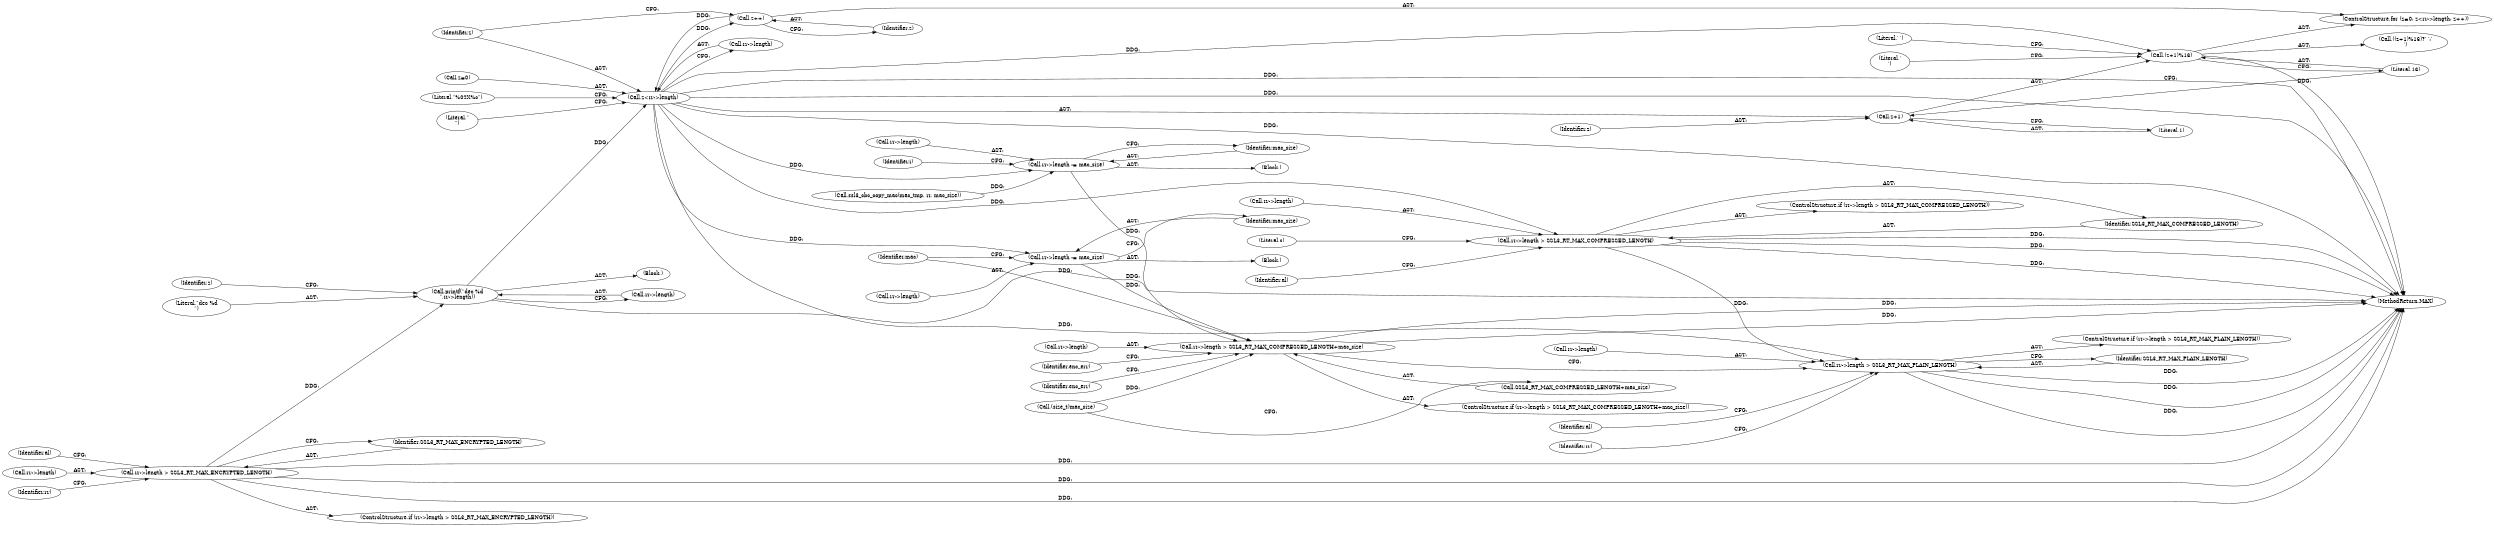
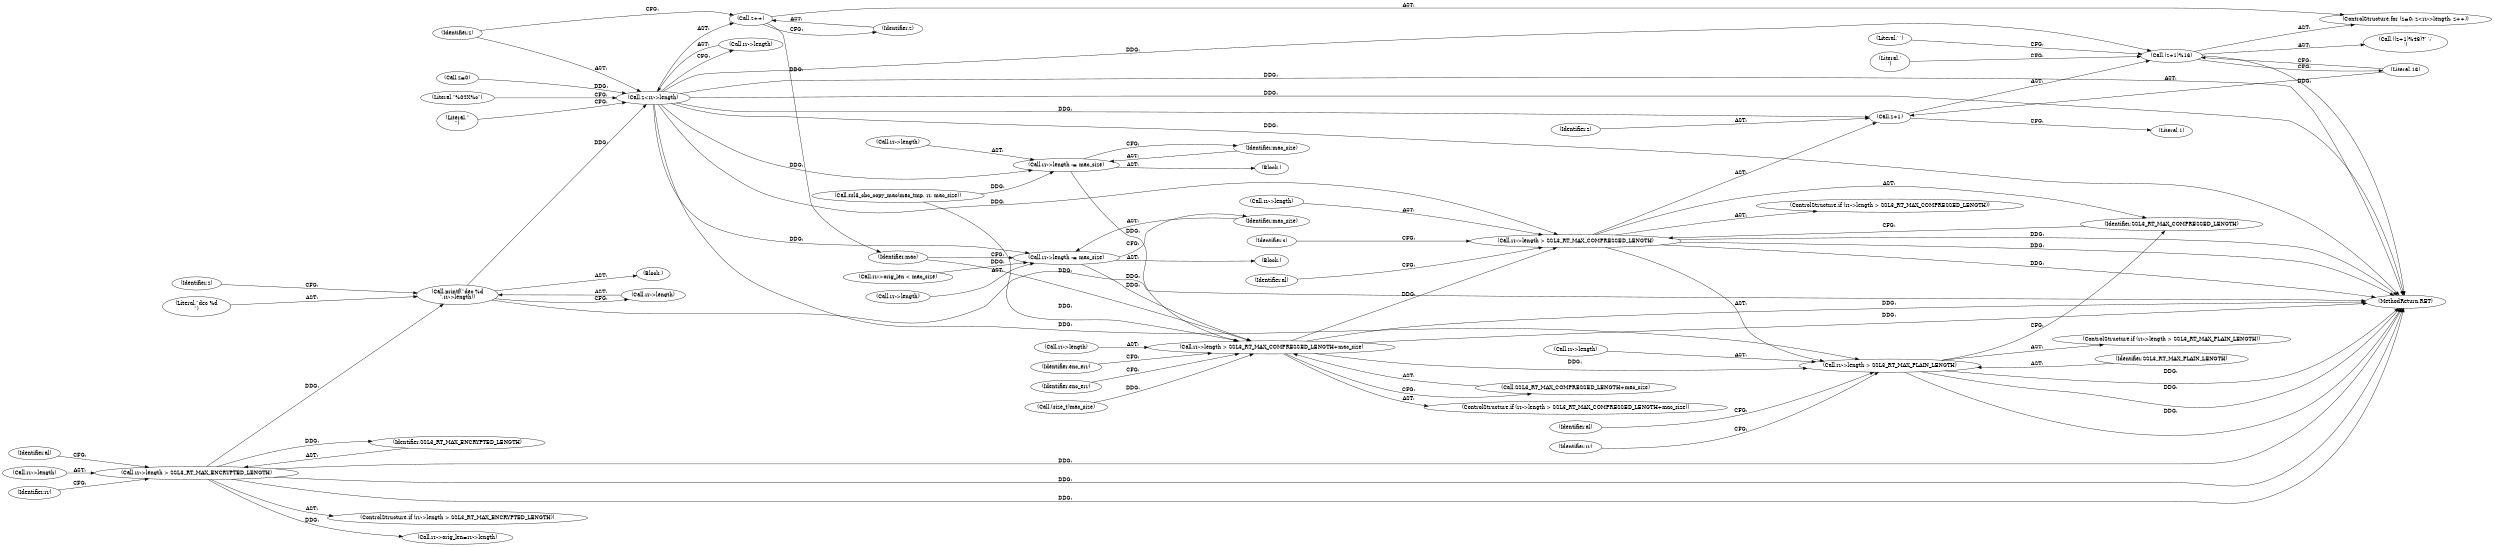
edge "(Call,z<rr->length)" -> "(Call,z++)": label "DDG: " -> "AST: "
edge "(Call,z++)" -> "(Call,z<rr->length)": now "(Call,z++)" -> "(Identifier,mac)"
node "(Call,((z+1)%16)?' ':' ')": label "(Call,((z+1)%16)?' ':' ')" -> "(Call,((z+1)%46)?' ':' ')"
edge "(Literal,16)" -> "(Call,(z+1)%16)": label "AST: " -> "CFG: "
edge "(Literal,16)" -> "(Call,z+1)": label "CFG: " -> "AST: "
edge "(Call,z=0)" -> "(Call,z<rr->length)": label "AST: " -> "DDG: "
edge "(Call,z<rr->length)" -> "(Call,z+1)": label "AST: " -> "DDG: "
edge "(Literal,1)" -> "(Call,z+1)": now "(Call,rr->length > SSL3_RT_MAX_COMPRESSED_LENGTH)" -> "(Call,z+1)"
node "(Identifier,i)": removed
edge "(Identifier,SSL3_RT_MAX_COMPRESSED_LENGTH)" -> "(Call,rr->length > SSL3_RT_MAX_COMPRESSED_LENGTH)": label "AST: " -> "CFG: "
node "(Literal,s)": label "(Literal,s)" -> "(Identifier,s)"
node "(Call,rr->orig_len < mac_size)": added
edge "(Call,rr->length > SSL3_RT_MAX_COMPRESSED_LENGTH+mac_size)" -> "(Call,rr->length > SSL3_RT_MAX_COMPRESSED_LENGTH)": added, label "DDG:"
node "(MethodReturn,MAX)": label "(MethodReturn,MAX)" -> "(MethodReturn,RET)"
edge "(Call,rr->length > SSL3_RT_MAX_COMPRESSED_LENGTH)" -> "(Call,rr->length > SSL3_RT_MAX_PLAIN_LENGTH)": label "DDG: " -> "AST: "
edge "(Call,ssl3_cbc_copy_mac(mac_tmp, rr, mac_size))" -> "(Call,rr->length > SSL3_RT_MAX_COMPRESSED_LENGTH+mac_size)": added, label "DDG:"
edge "(Call,rr->length > SSL3_RT_MAX_PLAIN_LENGTH)" -> "(Identifier,SSL3_RT_MAX_PLAIN_LENGTH)": now "(Call,rr->length > SSL3_RT_MAX_PLAIN_LENGTH)" -> "(Identifier,SSL3_RT_MAX_COMPRESSED_LENGTH)"
edge "(Call,rr->length > SSL3_RT_MAX_COMPRESSED_LENGTH+mac_size)" -> "(Call,rr->length > SSL3_RT_MAX_PLAIN_LENGTH)": label "CFG: " -> "DDG: "
edge "(Call,(size_t)mac_size)" -> "(Call,SSL3_RT_MAX_COMPRESSED_LENGTH+mac_size)": now "(Call,rr->length > SSL3_RT_MAX_COMPRESSED_LENGTH+mac_size)" -> "(Call,SSL3_RT_MAX_COMPRESSED_LENGTH+mac_size)"
edge "(Call,rr->length > SSL3_RT_MAX_ENCRYPTED_LENGTH)" -> "(Identifier,SSL3_RT_MAX_ENCRYPTED_LENGTH)": label "CFG: " -> "DDG: "
node "(Call,rr->orig_len=rr->length)": added
